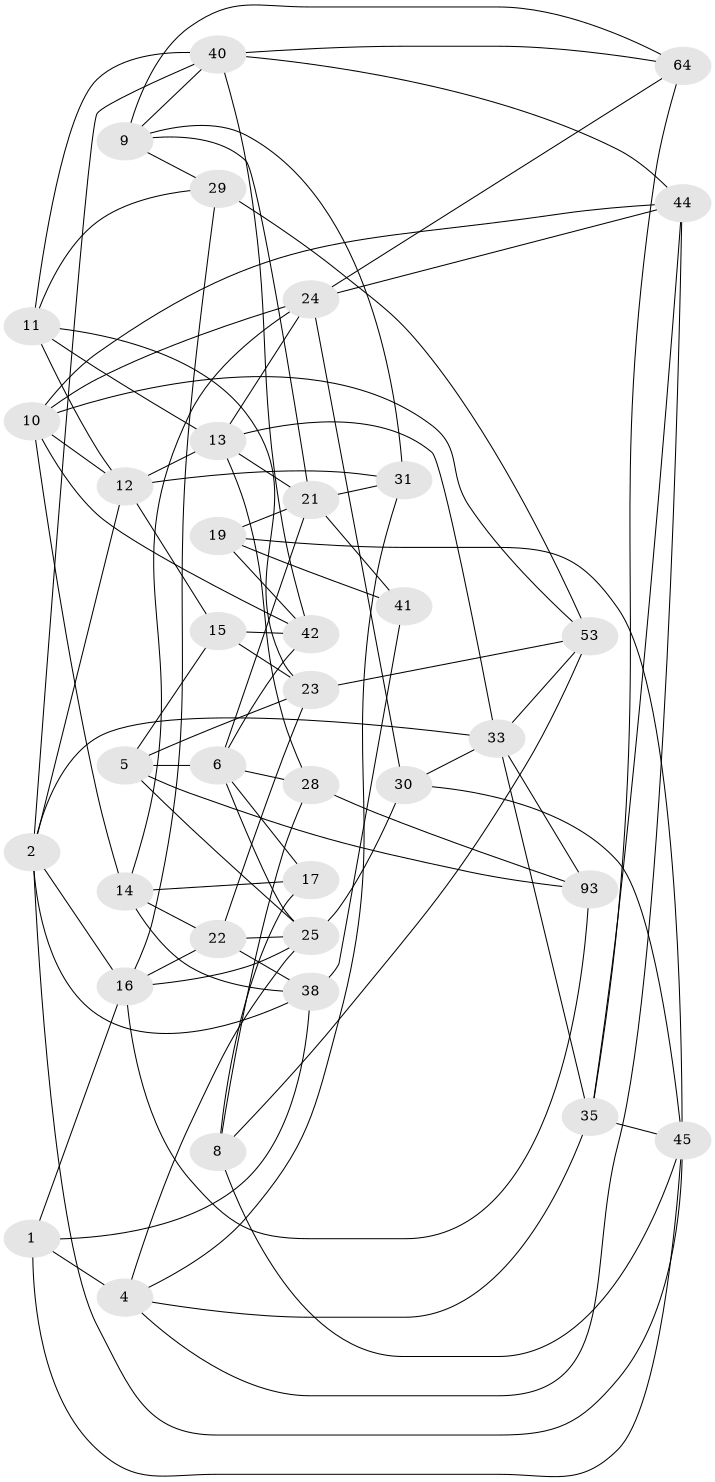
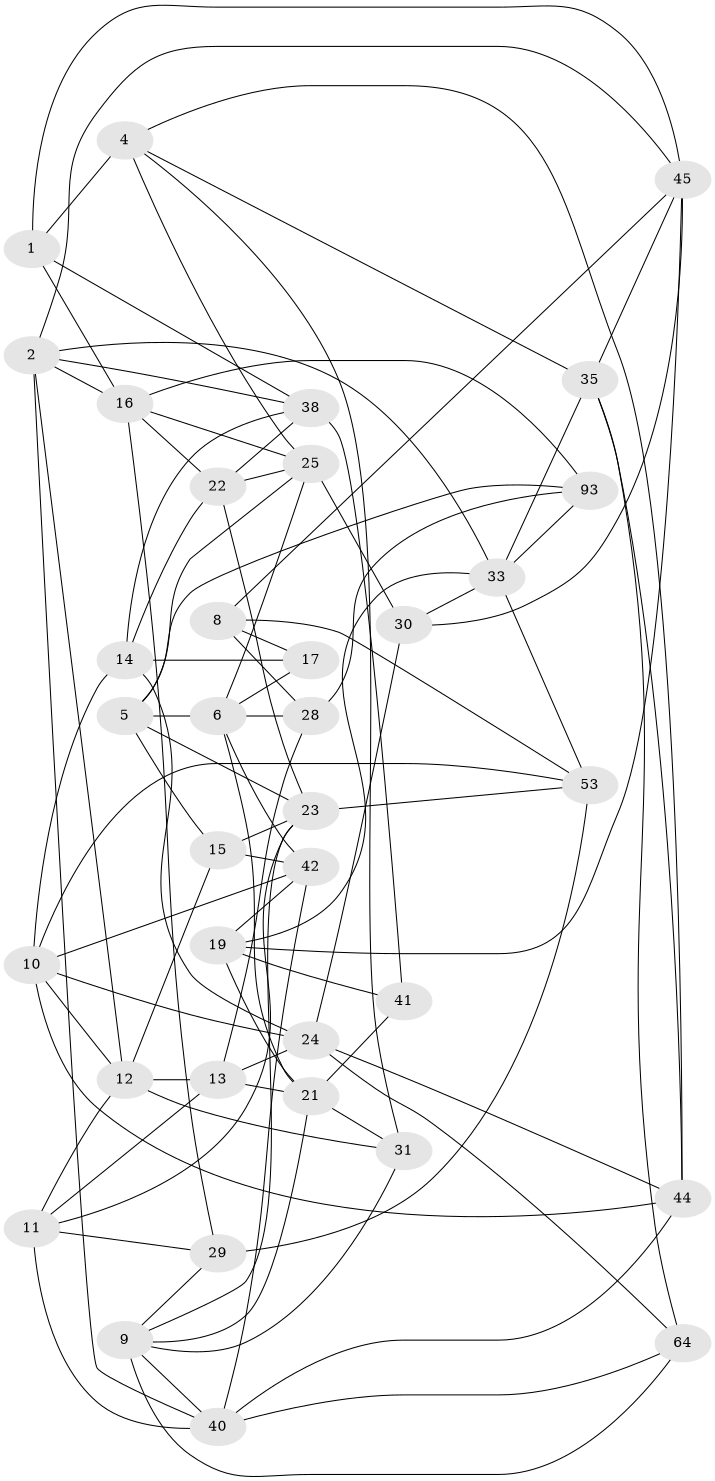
edge "13" -- "33": now "19" -- "33"
edge "23" -- "9": added
